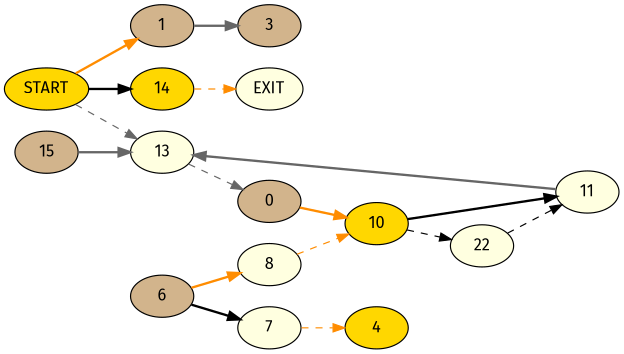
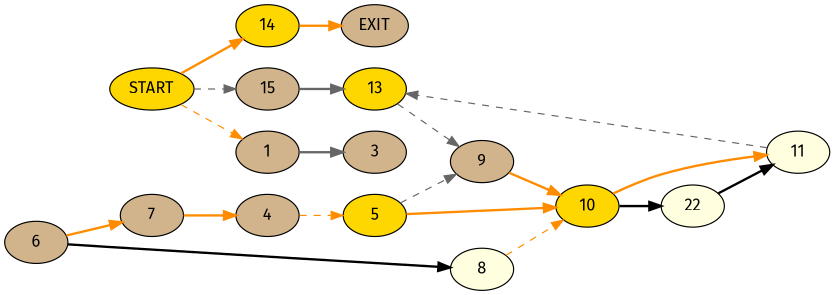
edge "START" -> "1": style bold -> dashed
edge "START" -> "14": color black -> darkorange
edge "14" -> "EXIT": style dashed -> bold
node "EXIT": fillcolor lightyellow -> tan
edge "START" -> "13": now "START" -> "15"
node "13": fillcolor lightyellow -> gold
edge "11" -> "13": style bold -> dashed
node "0": label "0" -> "9"
edge "10" -> "11": color black -> darkorange
node "5": added
edge "22" -> "11": style dashed -> bold
edge "10" -> "22": style dashed -> bold
edge "6" -> "8": color darkorange -> black
edge "6" -> "7": color black -> darkorange
node "7": fillcolor lightyellow -> tan
edge "7" -> "4": style dashed -> bold
node "4": fillcolor gold -> tan
